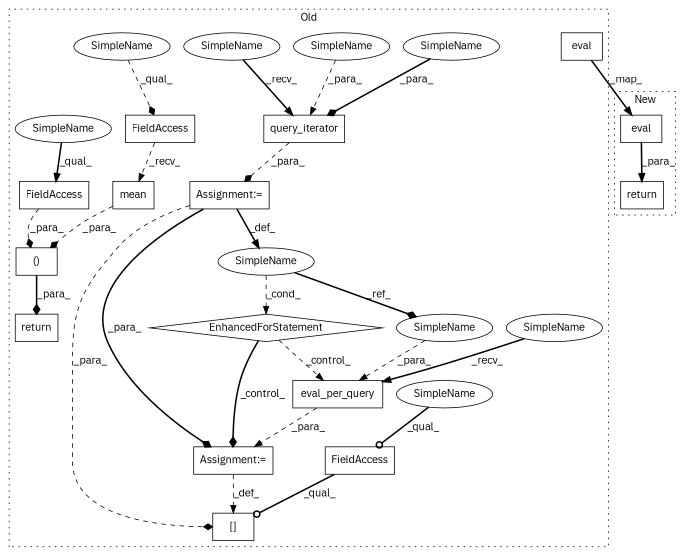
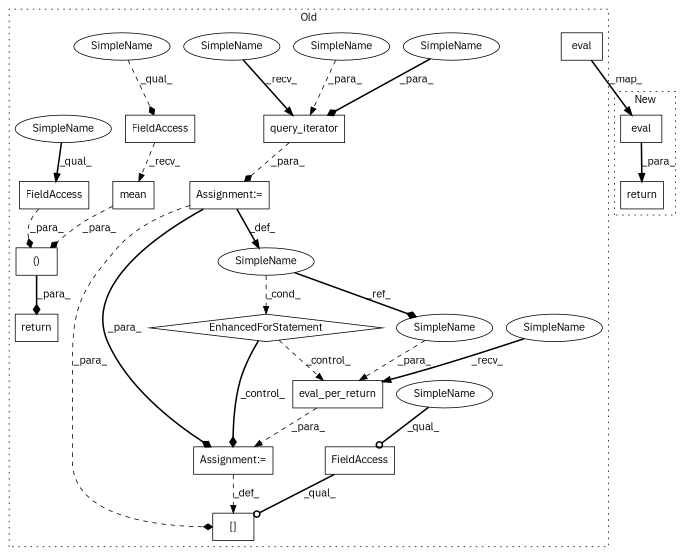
node "eval_per_query": label "eval_per_query" -> "eval_per_return"
